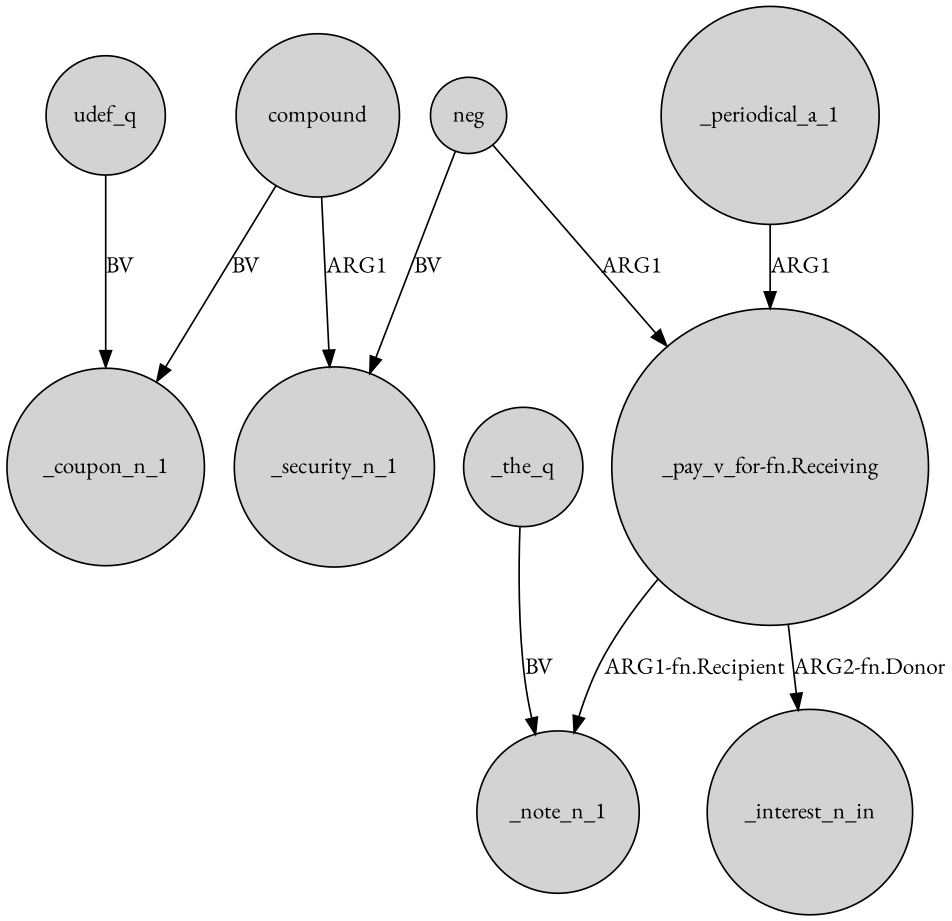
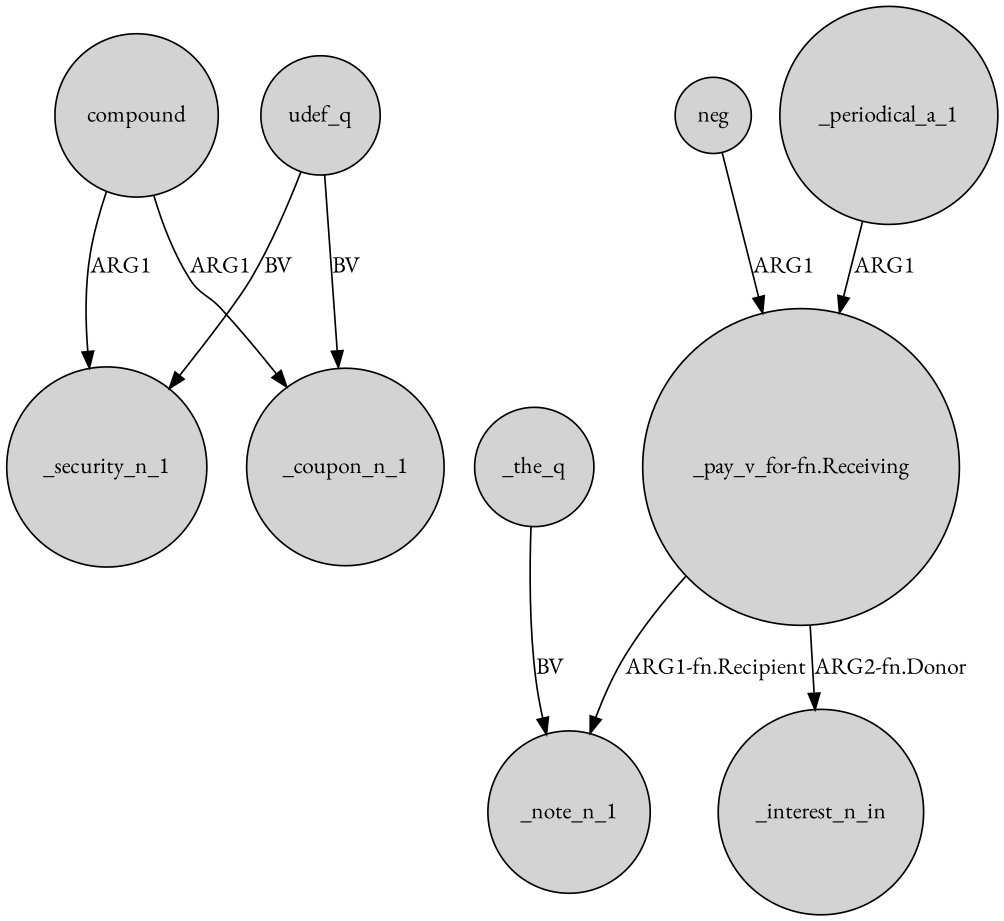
edge "neg" -> "_security_n_1": now "udef_q" -> "_security_n_1"
edge "compound" -> "_coupon_n_1": label "BV" -> "ARG1"
